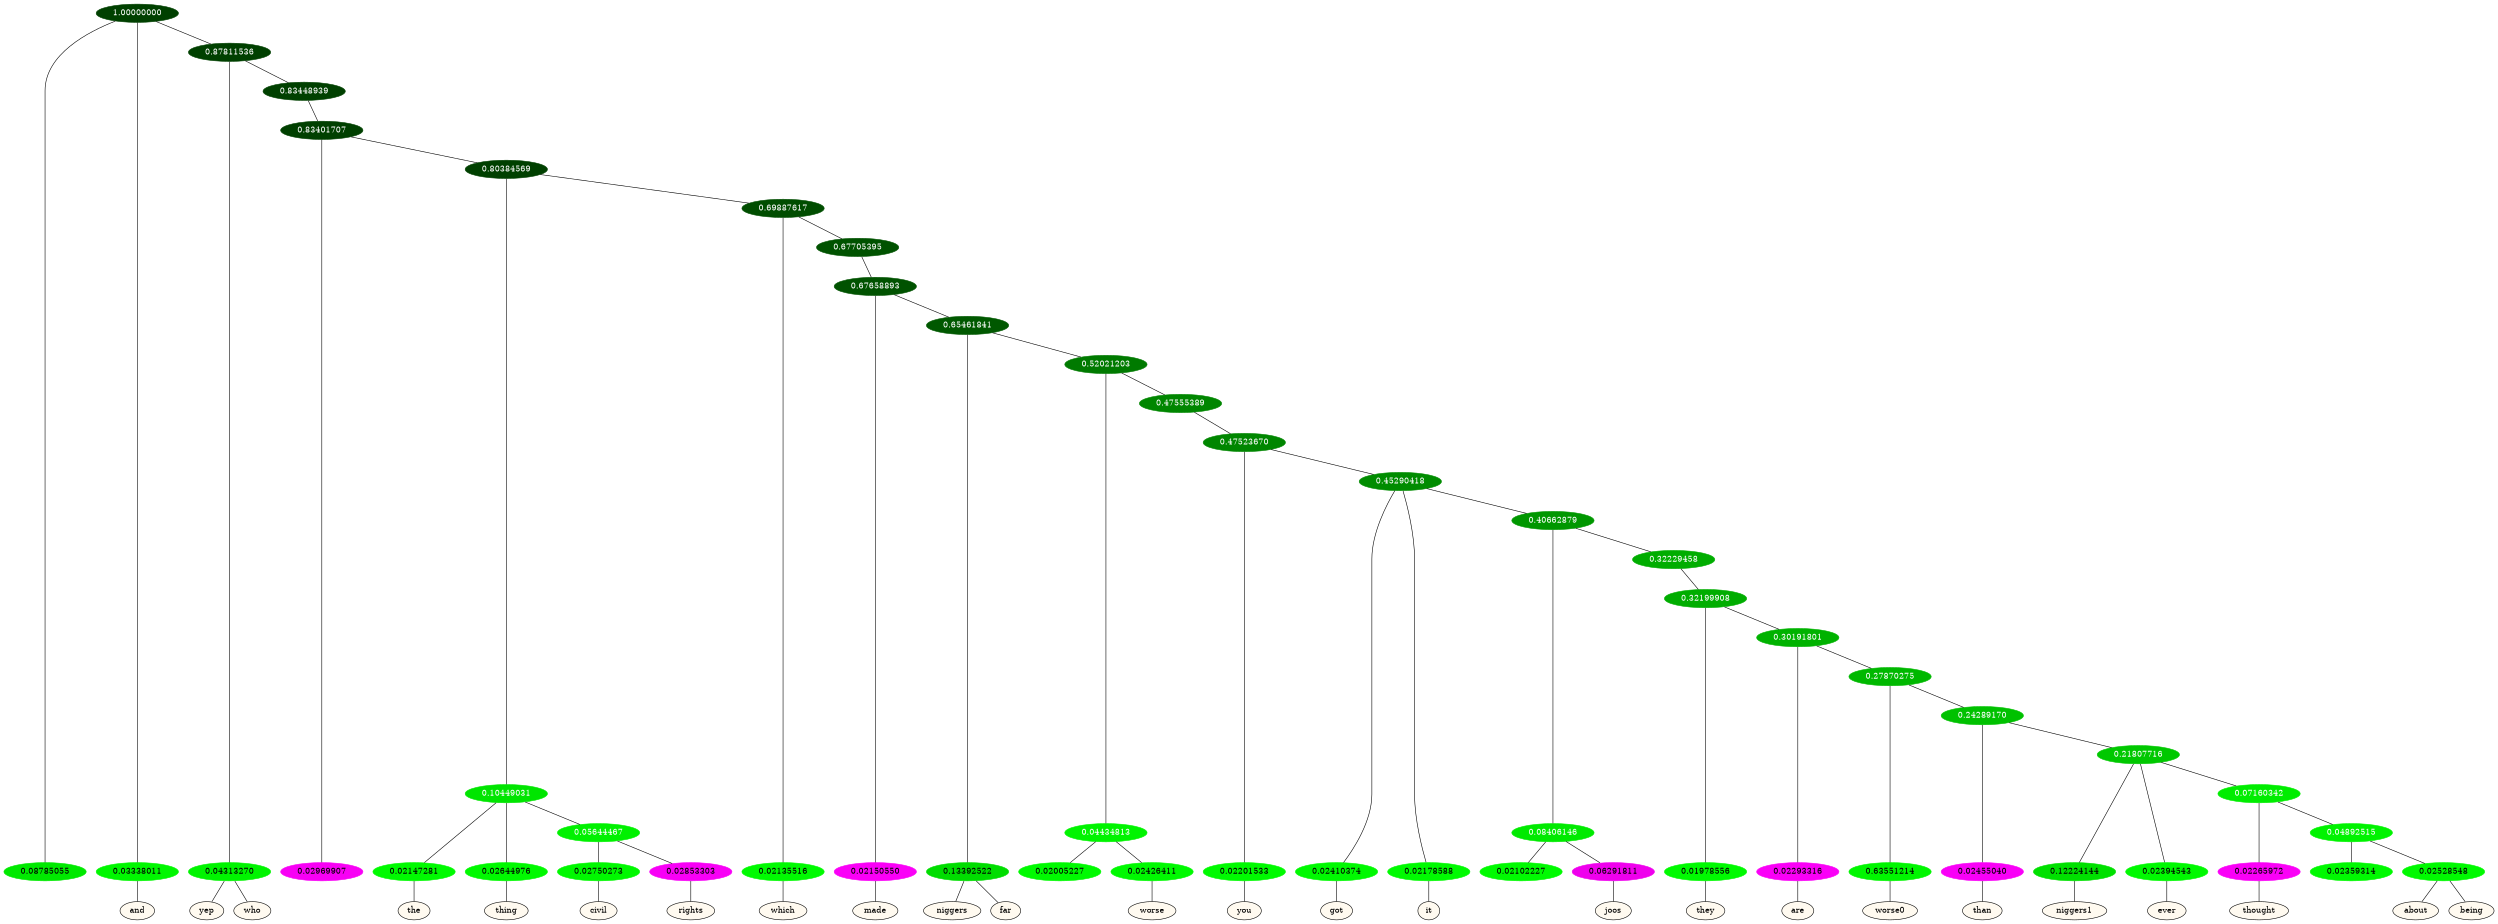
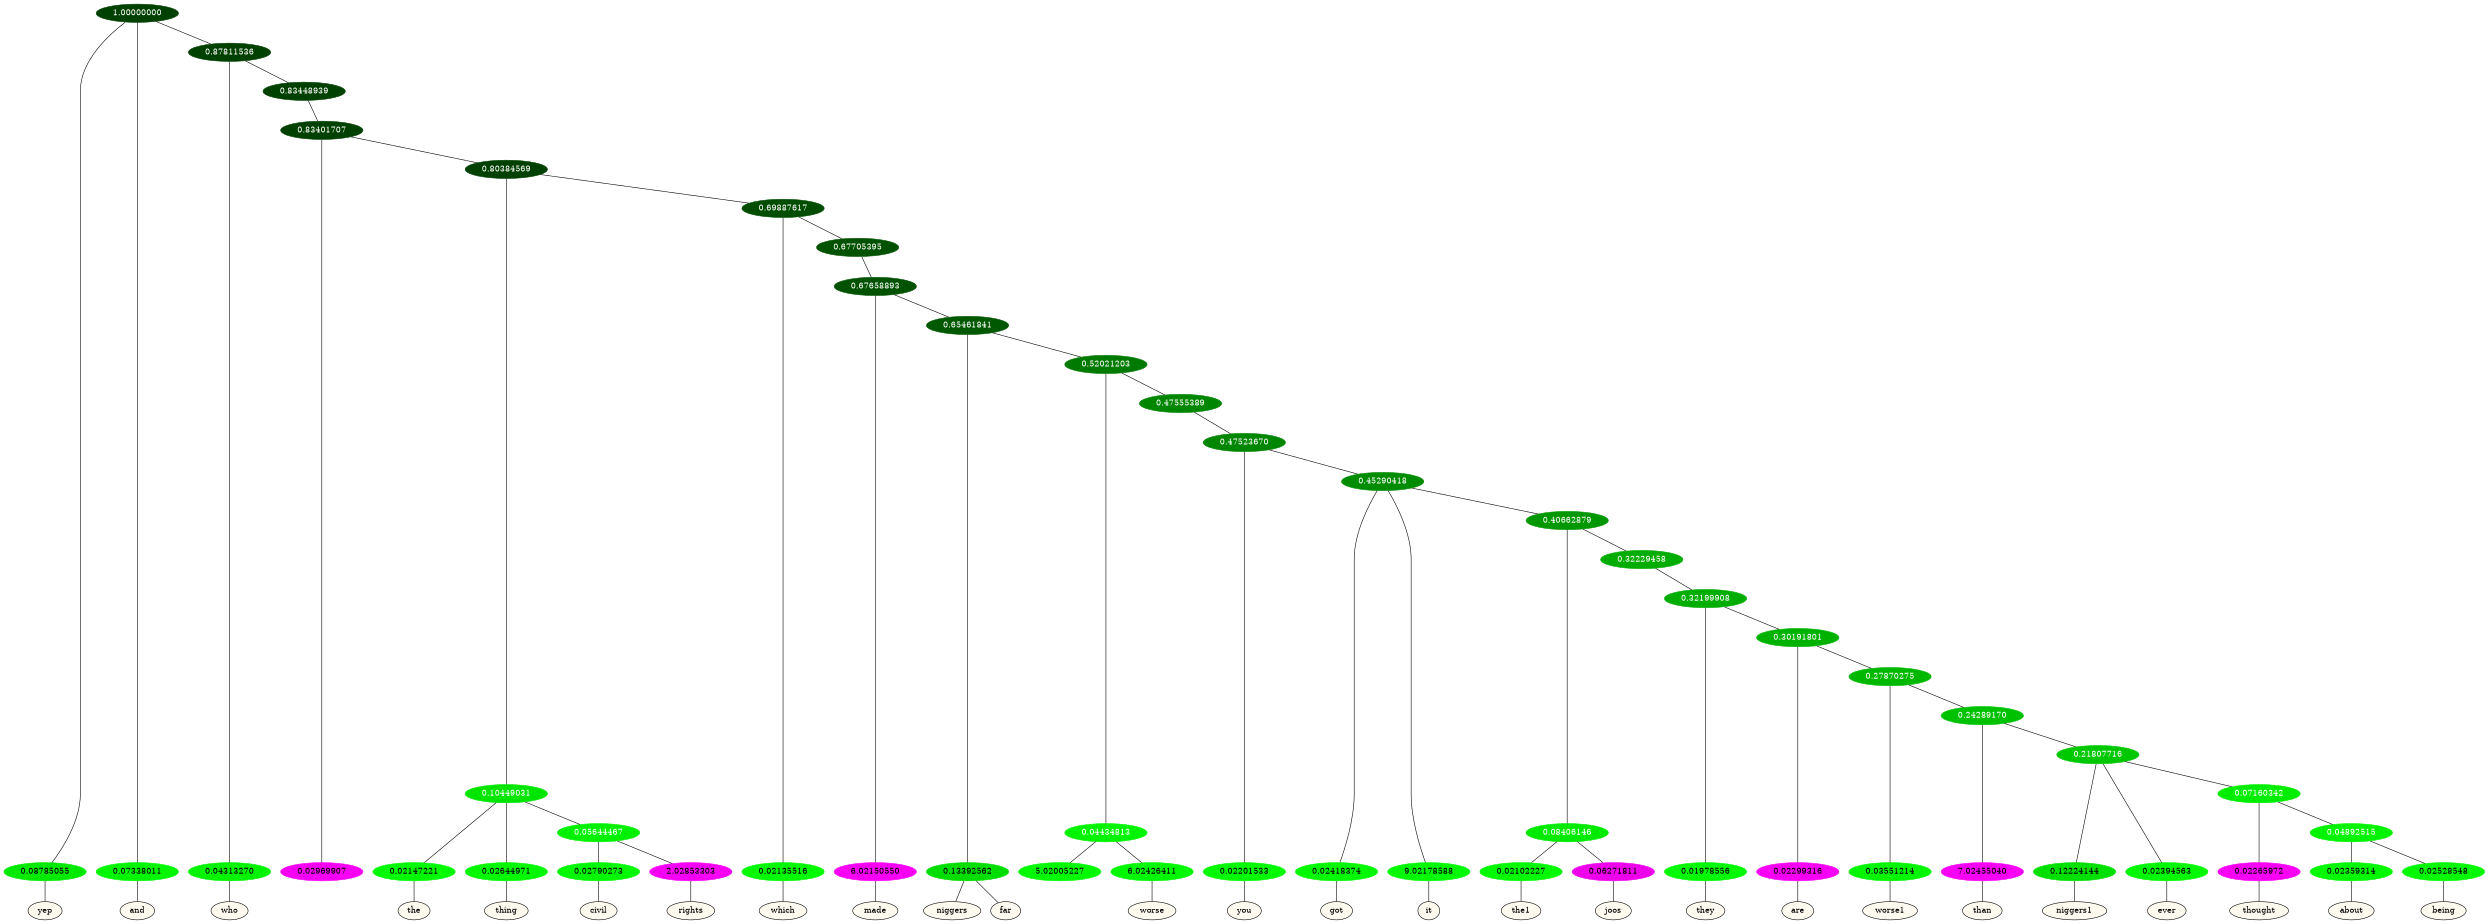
node "0.03338011": label "0.03338011" -> "0.07338011"
node "0.02147281": label "0.02147281" -> "0.02147221"
node "0.02644976": label "0.02644976" -> "0.02644971"
node "0.02750273": label "0.02750273" -> "0.02790273"
node "0.02853303": label "0.02853303" -> "2.02853303"
node "0.02150550": label "0.02150550" -> "6.02150550"
node "0.13392522": label "0.13392522" -> "0.13392562"
node "0.02005227": label "0.02005227" -> "5.02005227"
node "0.02426411": label "0.02426411" -> "6.02426411"
node "0.02410374": label "0.02410374" -> "0.02418374"
node "0.02178588": label "0.02178588" -> "9.02178588"
node "0.06291811": label "0.06291811" -> "0.06271811"
node "0.02293316": label "0.02293316" -> "0.02299316"
node "0.63551214": label "0.63551214" -> "0.03551214"
node "0.02455040": label "0.02455040" -> "7.02455040"
node "0.02394543": label "0.02394543" -> "0.02394563"
edge "0.04313270" -- "yep": now "0.08785055" -- "yep"
edge "0.02528548" -- "about": now "0.02359314" -- "about"
node "the1": added
node "worse0": label "worse0" -> "worse1"
